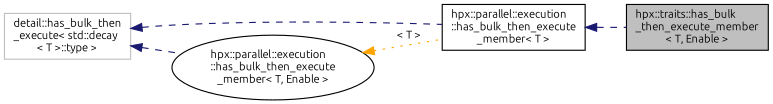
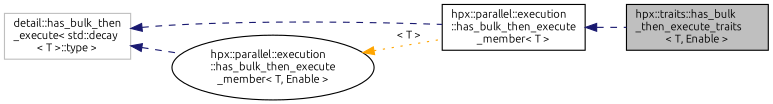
node "hpx::traits::has_bulk _then_execute_member < T, Enable >": label "hpx::traits::has_bulk _then_execute_member < T, Enable >" -> "hpx::traits::has_bulk _then_execute_traits < T, Enable >"
